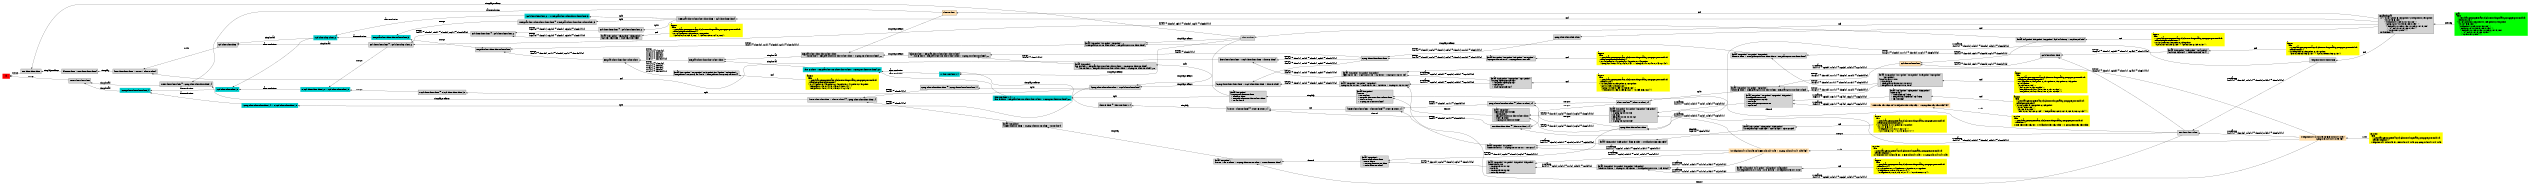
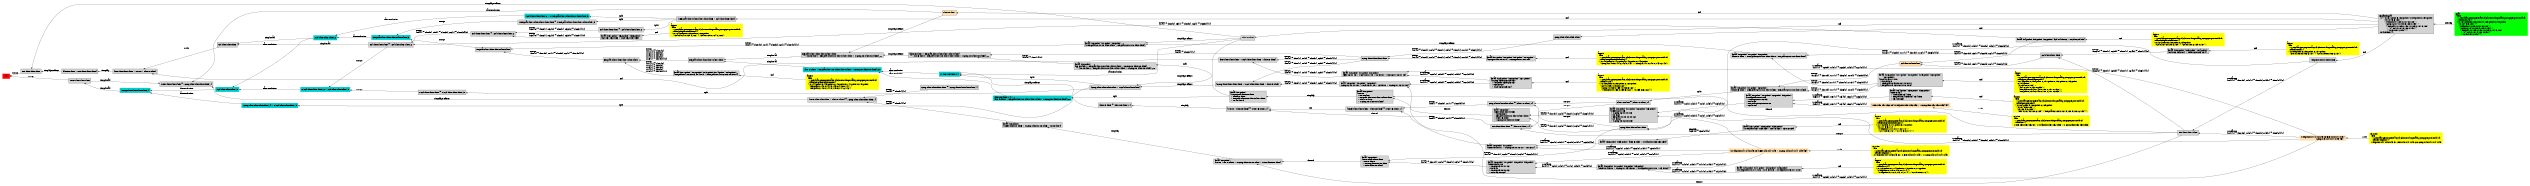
edge "sk_A ≠ sk_B" -> "¬⟦sk_M = sk_A⟧/14": label "simplify_reflect-" -> "sat_resolution"
edge "¬Bet sk_A sk_X sk_B ← ⟦Cong sk_A sk_X sk_X sk_B⟧/4" -> "¬Bet sk_A sk_X sk_B": reversed
edge "[Cong sk_A sk_X sk_X sk_B ∨ ¬Col sk_A sk_X sk_B]" -> "Cong sk_A sk_X sk_X sk_B ← ⟦Cong sk_A sk_X sk_X sk_B⟧/4": now "[Cong sk_A sk_X sk_X sk_B ∨ ¬Col sk_A sk_X sk_B]" -> "¬⟦sk_M = sk_A⟧/14"
